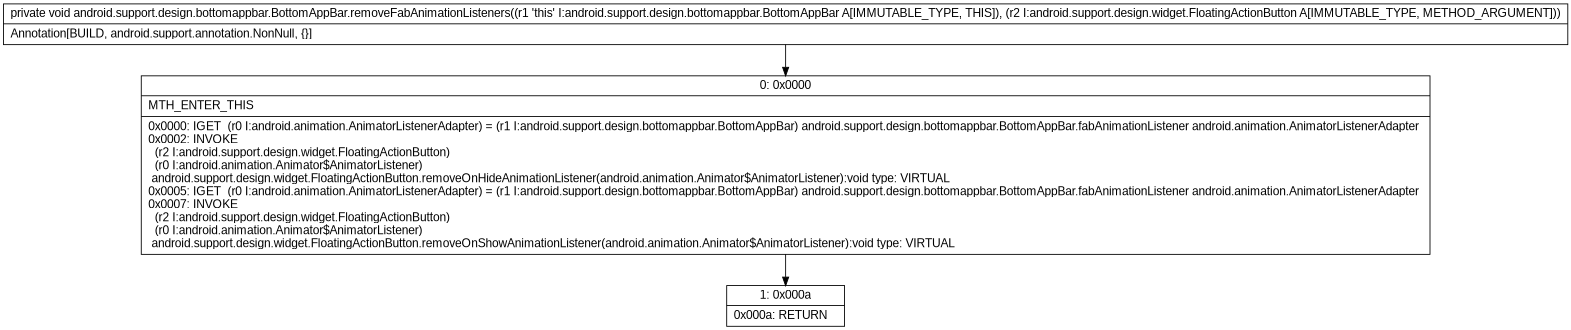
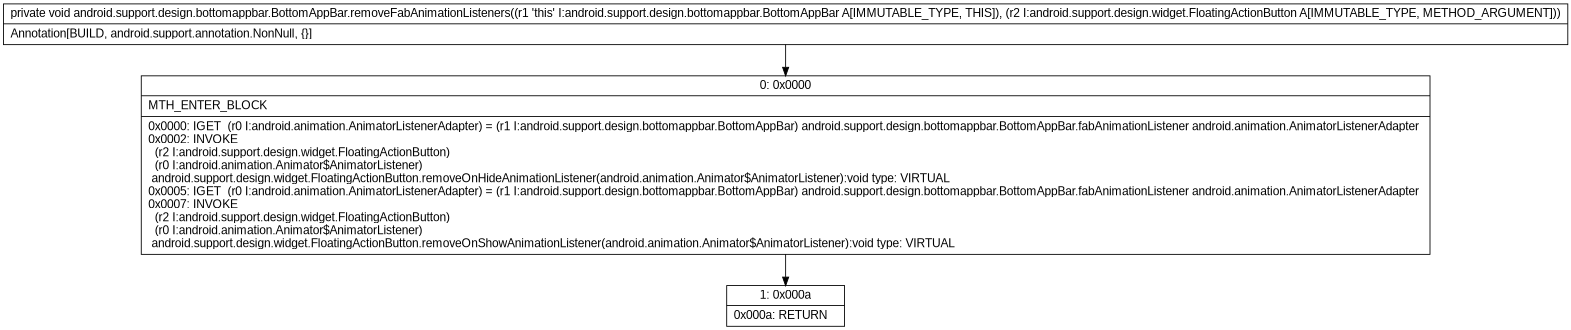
node "0: 0x0000": text "MTH_ENTER_THIS" -> "MTH_ENTER_BLOCK"
